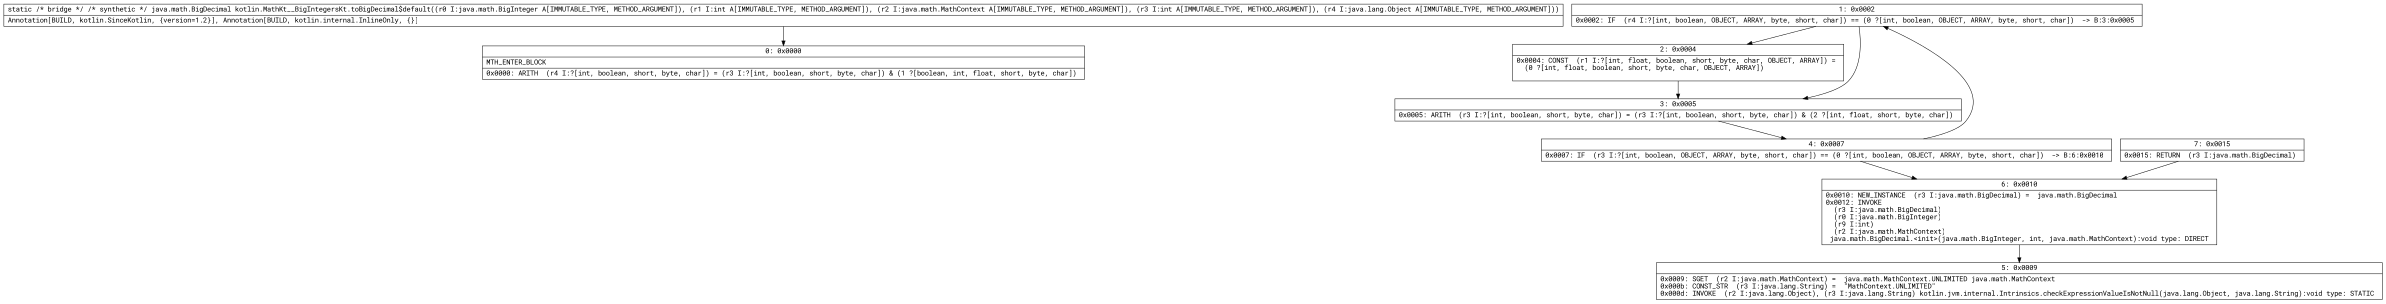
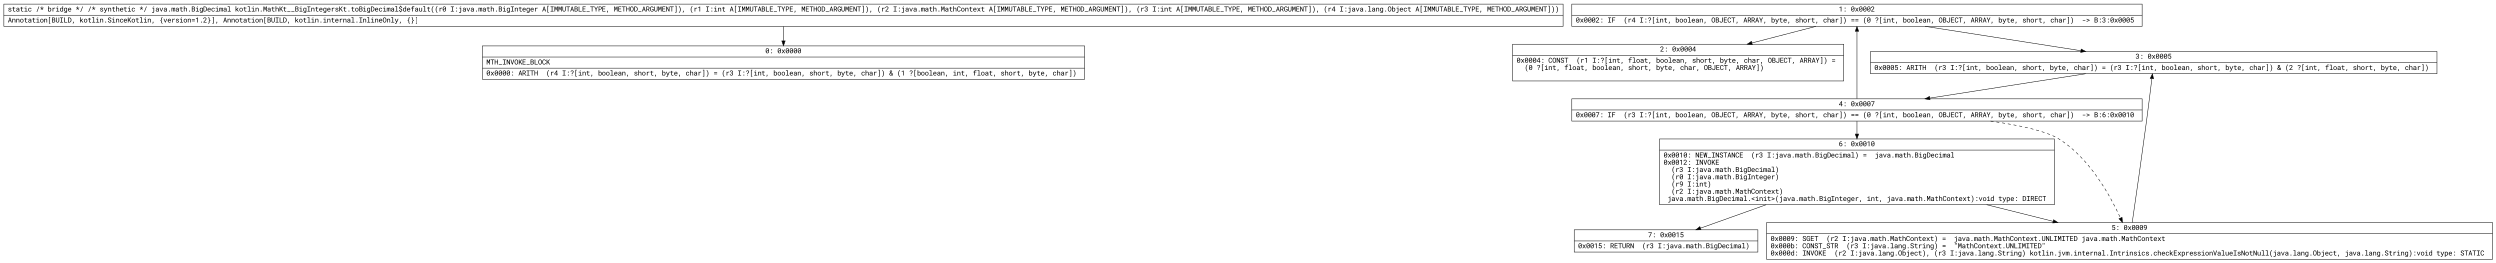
node "0: 0x0000": text "MTH_ENTER_BLOCK" -> "MTH_INVOKE_BLOCK"
edge "2: 0x0004" -> "3: 0x0005": now "5: 0x0009" -> "3: 0x0005"
edge "4: 0x0007" -> "5: 0x0009": added
edge "7: 0x0015" -> "6: 0x0010": reversed
